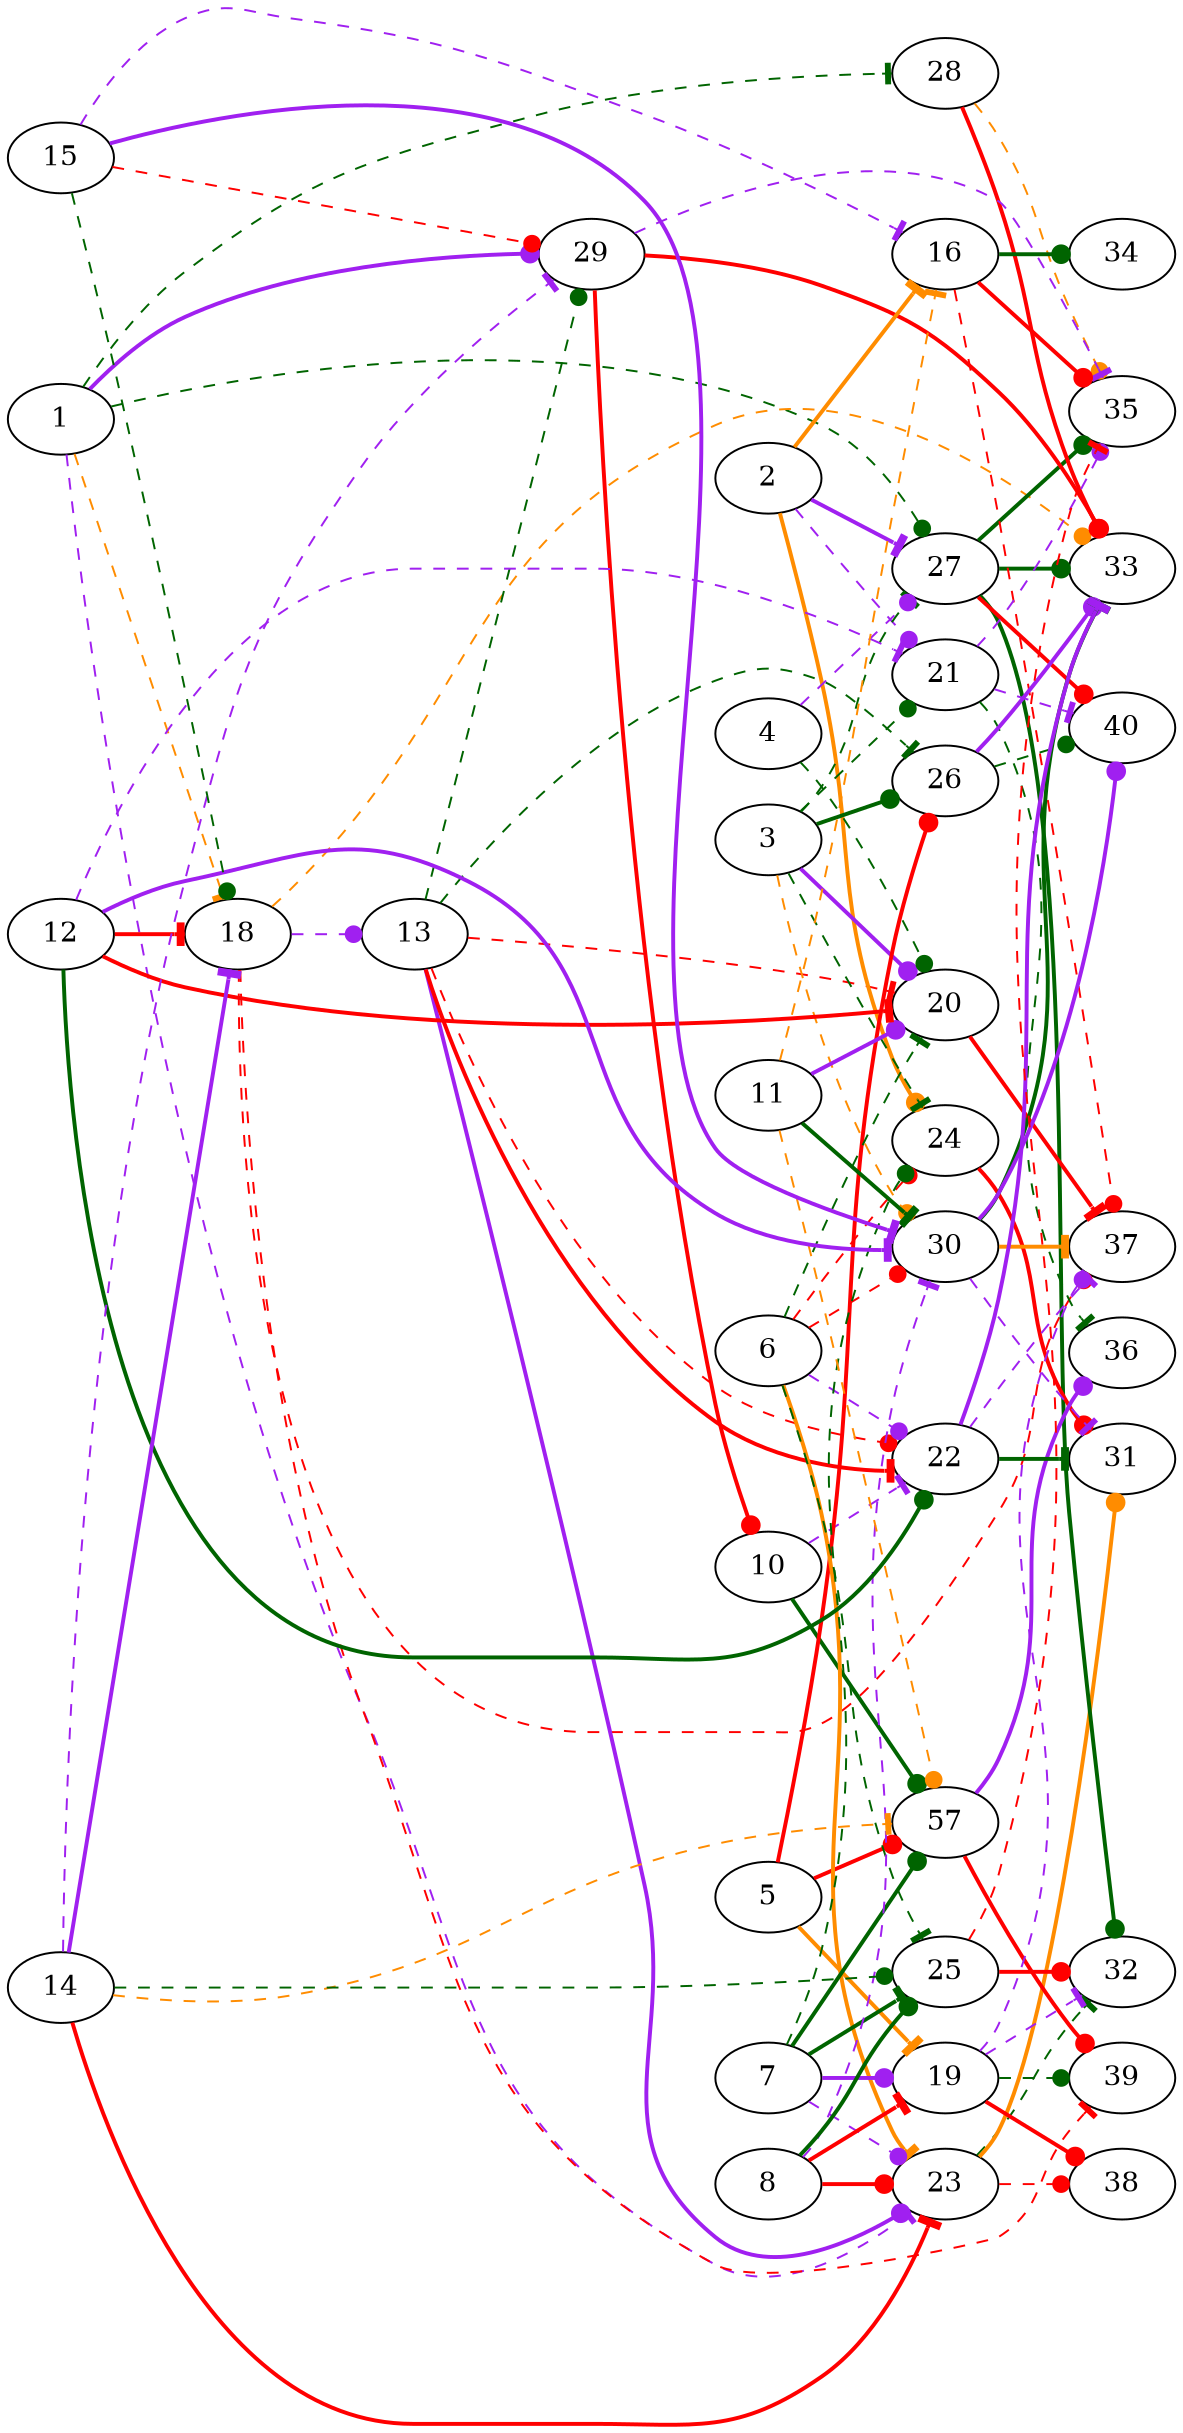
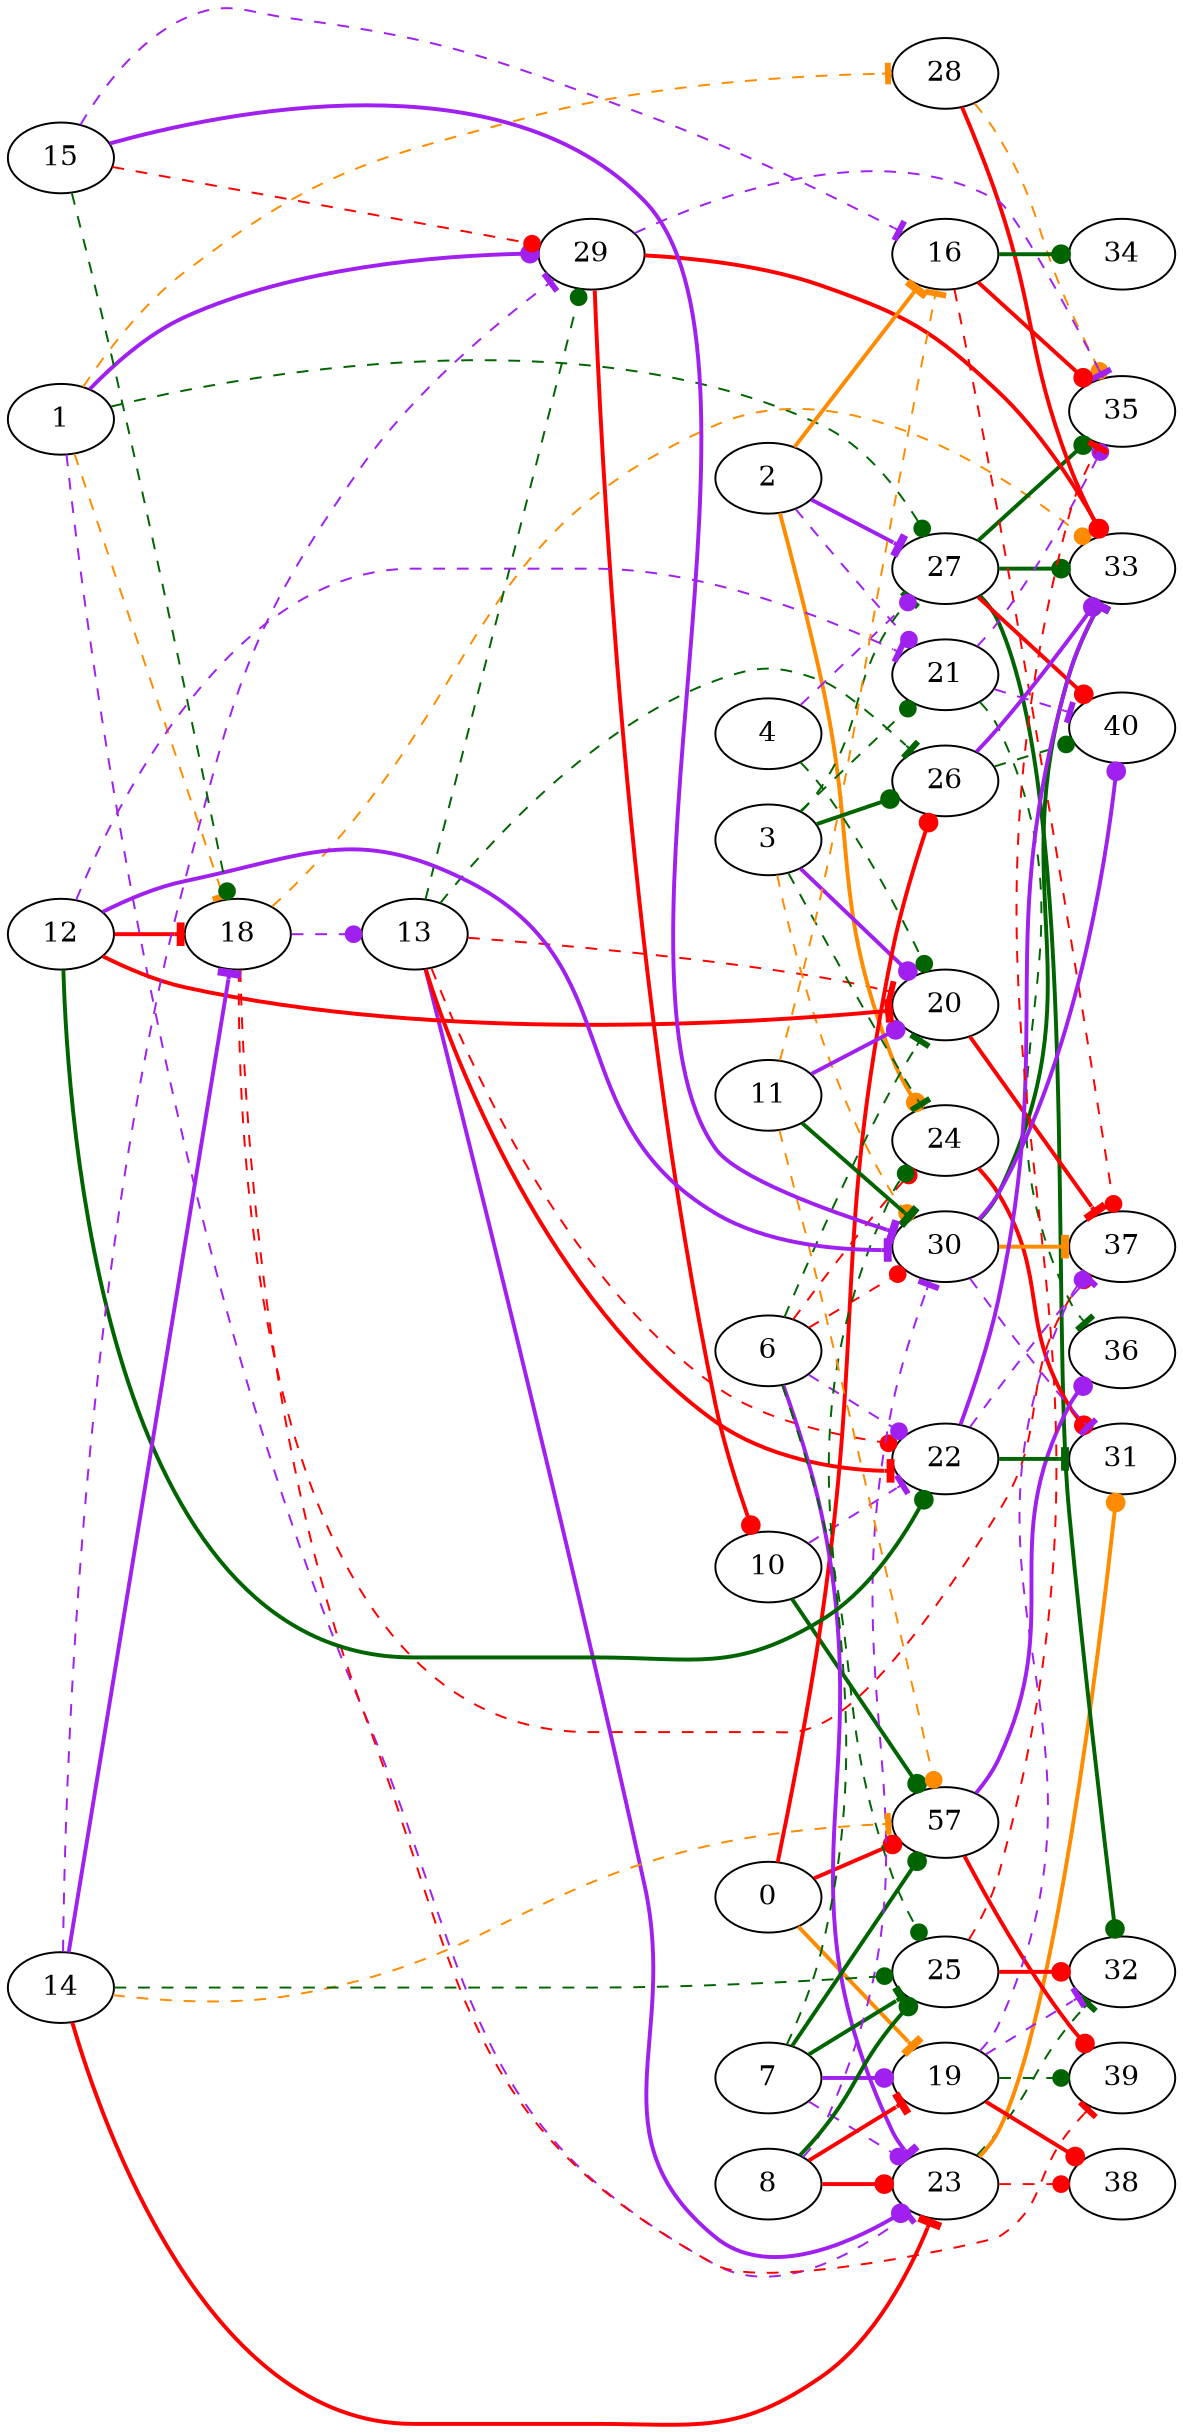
edge "1" -> "28": color darkgreen -> darkorange
edge "6" -> "25": arrowhead tee -> dot
node "5": label "5" -> "0"
edge "6" -> "23": color darkorange -> purple
